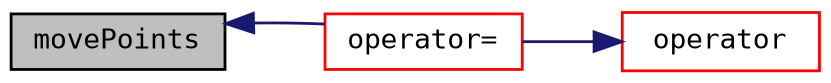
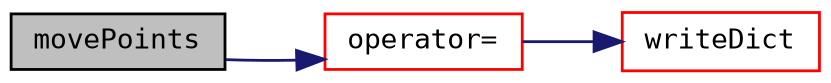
edge "operator=" -> "movePoints": reversed
node "operator": label "operator" -> "writeDict"
